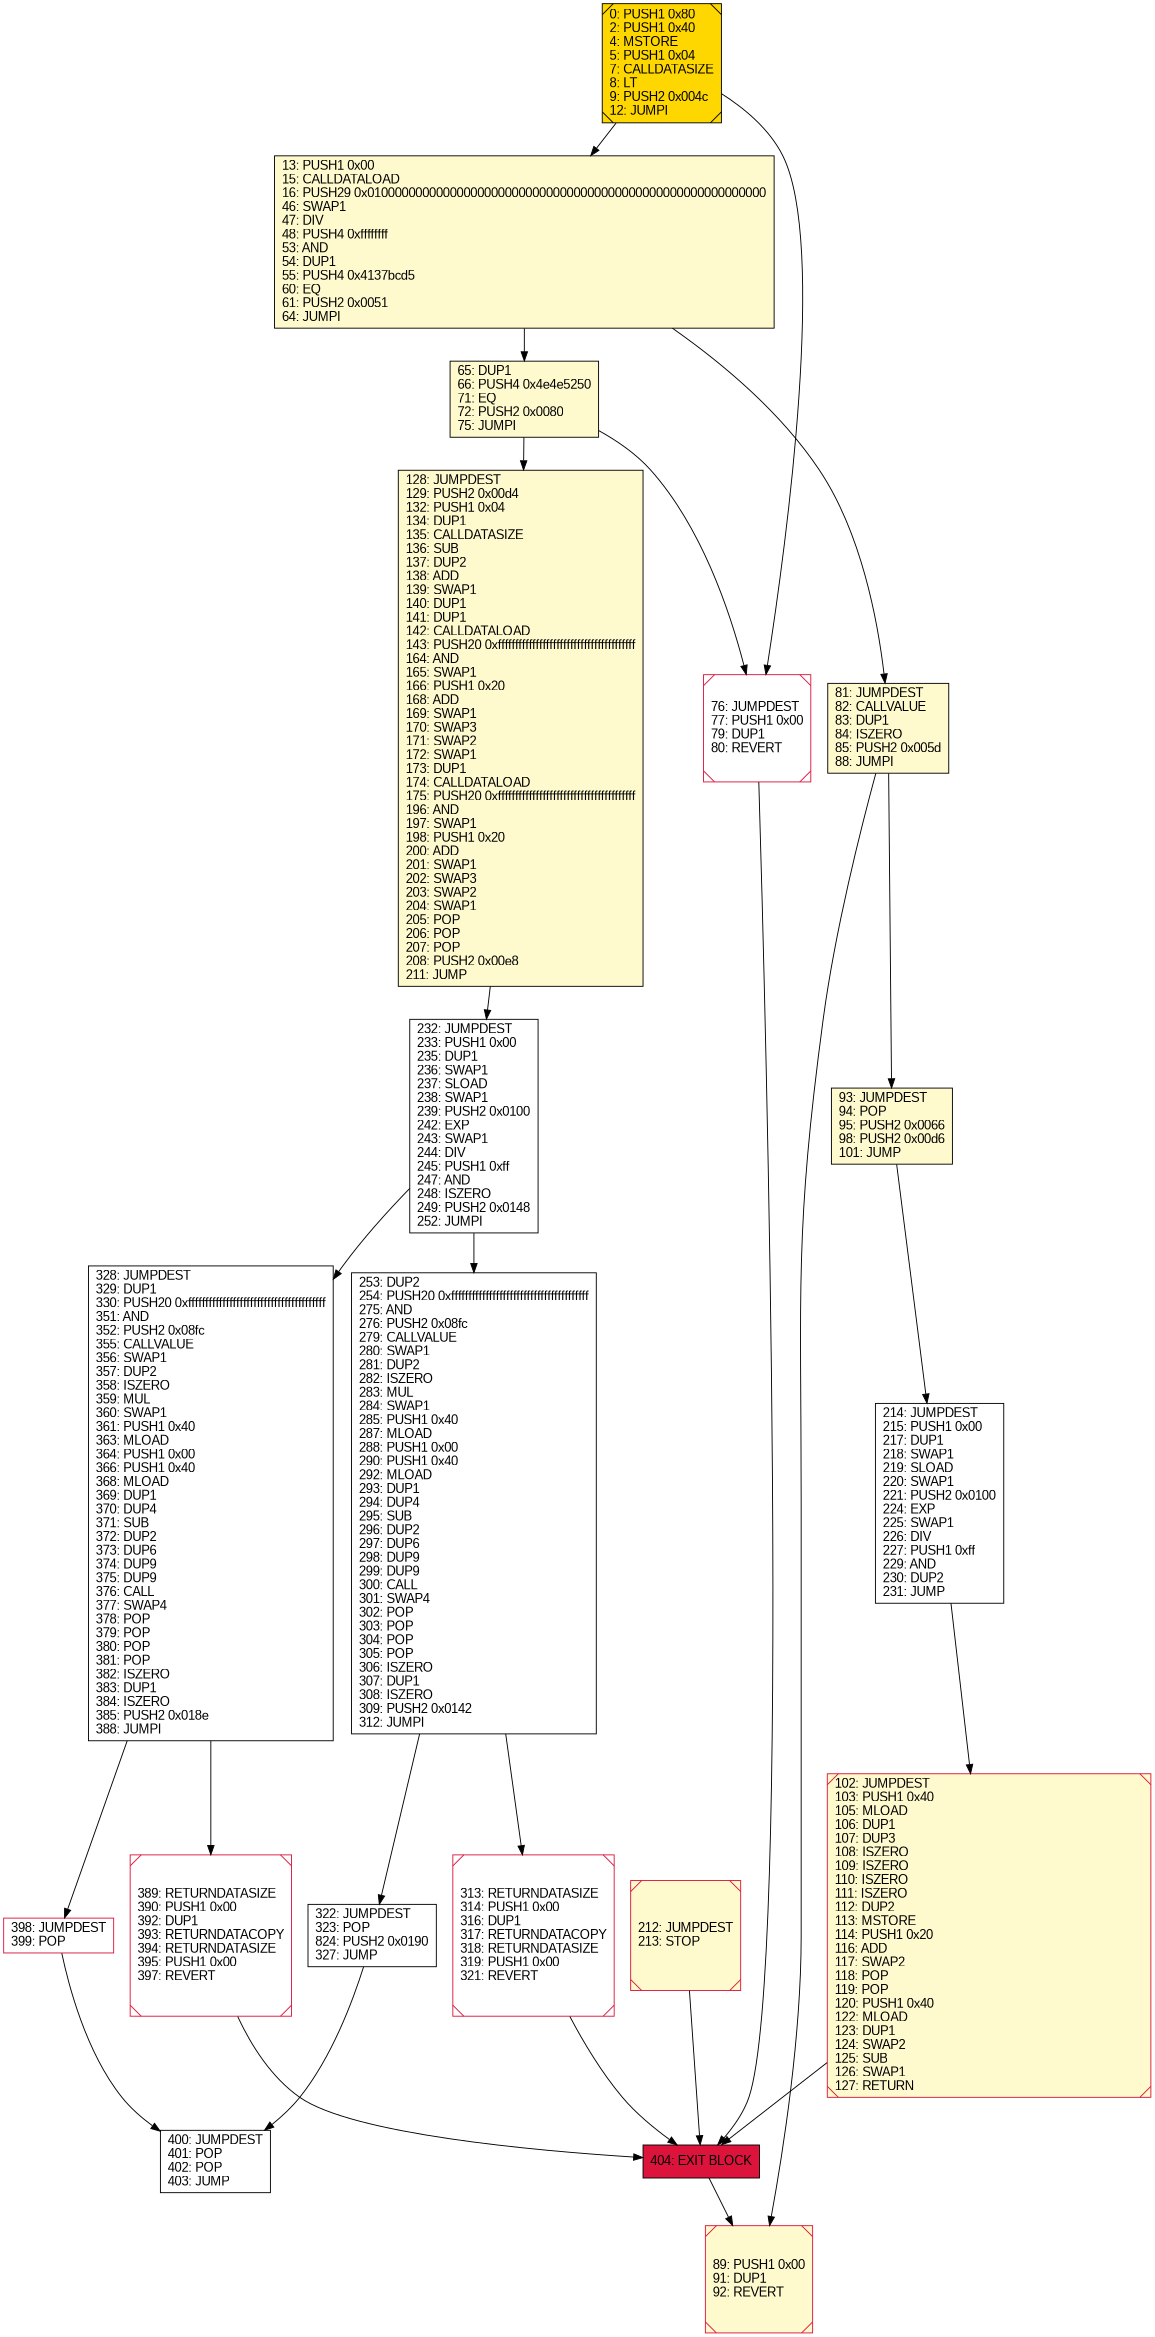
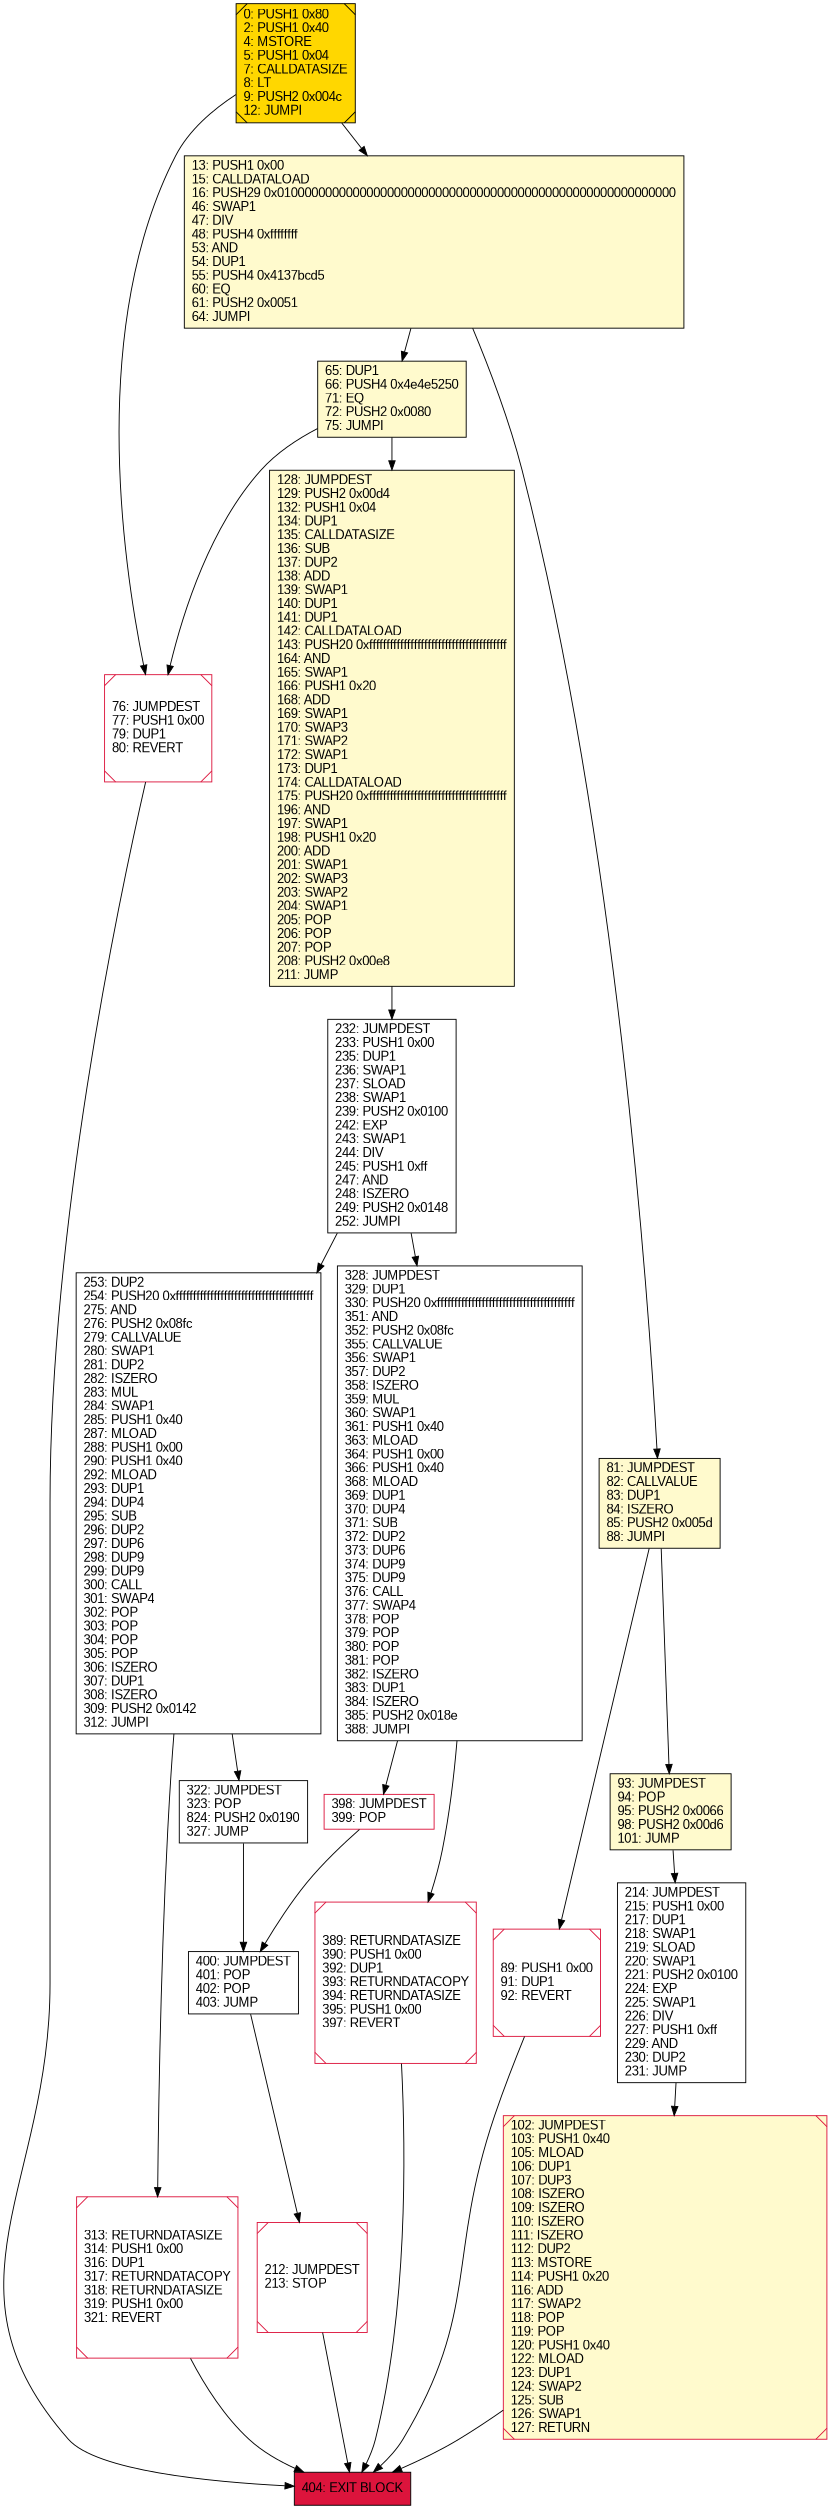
node "212: JUMPDEST 213: STOP": fillcolor lemonchiffon -> white
edge "400: JUMPDEST 401: POP 402: POP 403: JUMP" -> "212: JUMPDEST 213: STOP": added
edge "404: EXIT BLOCK" -> "89: PUSH1 0x00 91: DUP1 92: REVERT": reversed
node "89: PUSH1 0x00 91: DUP1 92: REVERT": fillcolor lemonchiffon -> white
